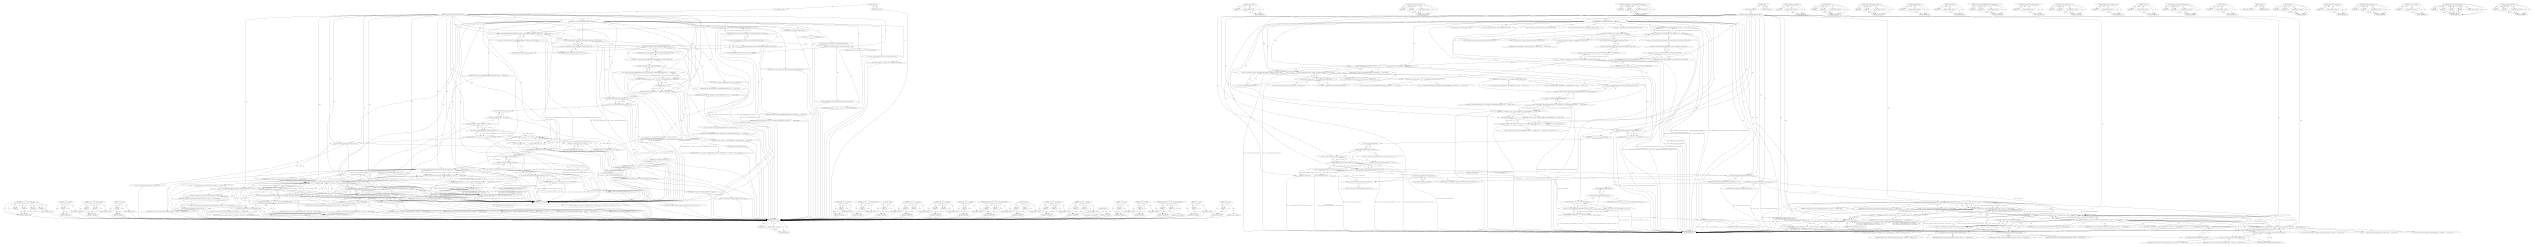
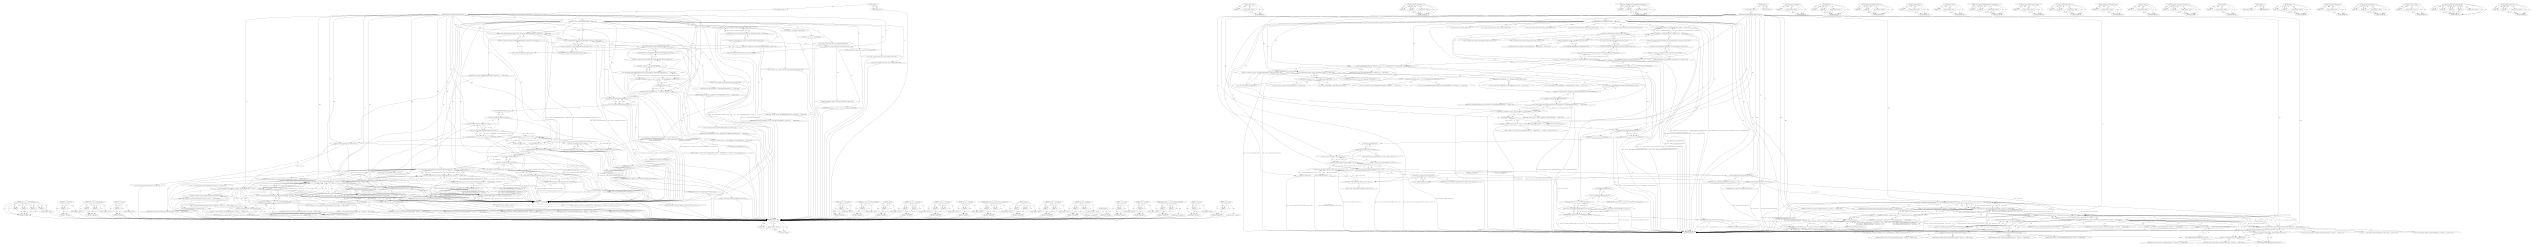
node "(FIELD_IDENTIFIER,kDumpRenderTree,kDumpRenderTree)": added
